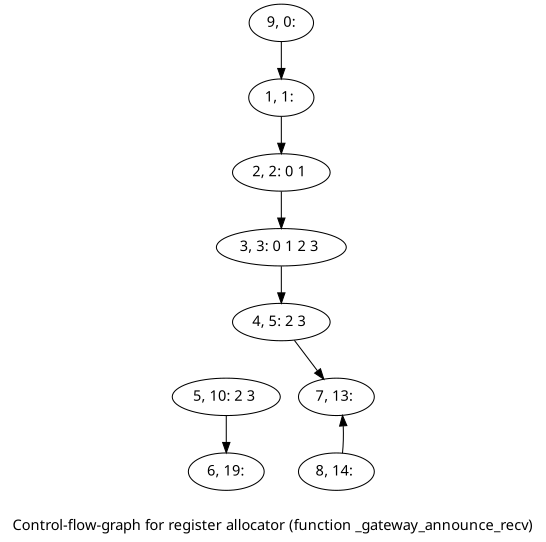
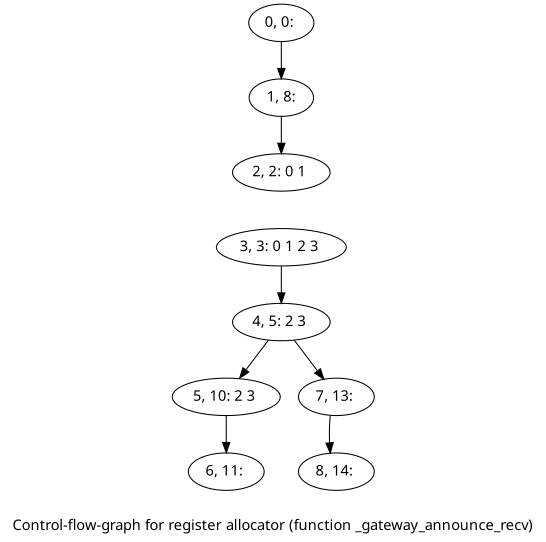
node "9, 0:": label "9, 0:" -> "0, 0:"
node "1, 1:": label "1, 1:" -> "1, 8:"
edge "2, 2: 0 1" -> "3, 3: 0 1 2 3": removed
edge "4, 5: 2 3" -> "5, 10: 2 3": added
edge "8, 14:" -> "7, 13:": reversed
node "6, 19:": label "6, 19:" -> "6, 11:"
